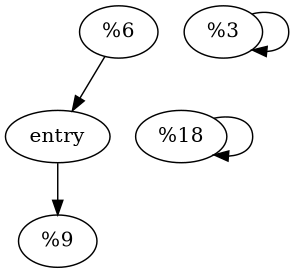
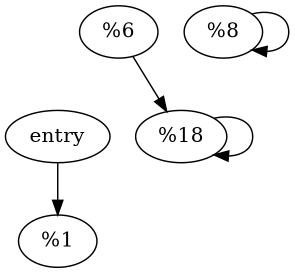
node "%3": label "%3" -> "%8"
edge "%6" -> "entry": now "%6" -> "%18"
node "%9": label "%9" -> "%1"
